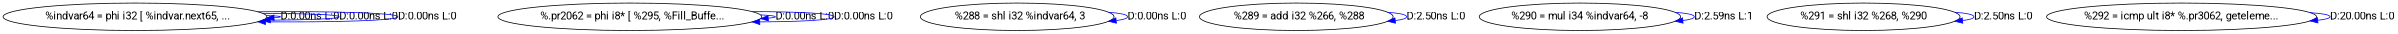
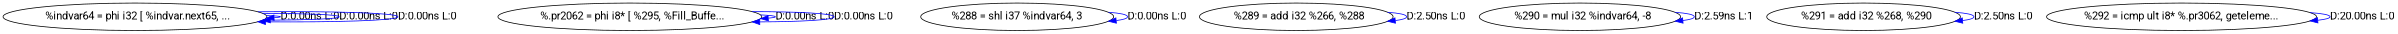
node "%288 = shl i32 %indvar64, 3": label "%288 = shl i32 %indvar64, 3" -> "%288 = shl i37 %indvar64, 3"
node "%290 = mul i34 %indvar64, -8": label "%290 = mul i34 %indvar64, -8" -> "%290 = mul i32 %indvar64, -8"
node "%291 = shl i32 %268, %290": label "%291 = shl i32 %268, %290" -> "%291 = add i32 %268, %290"
